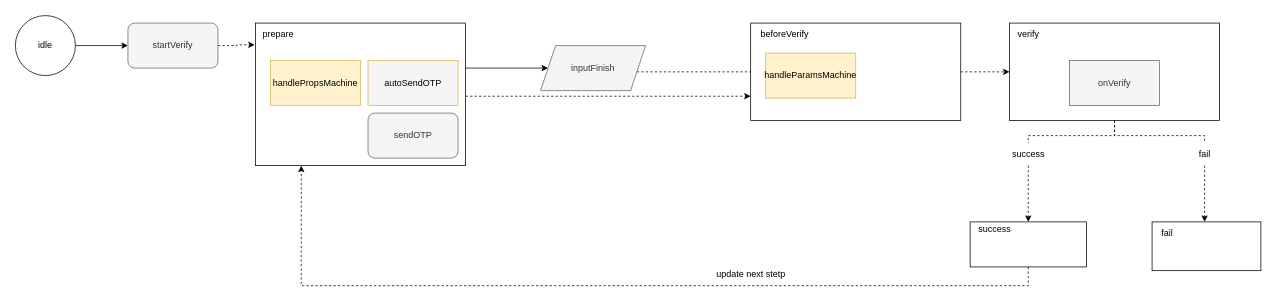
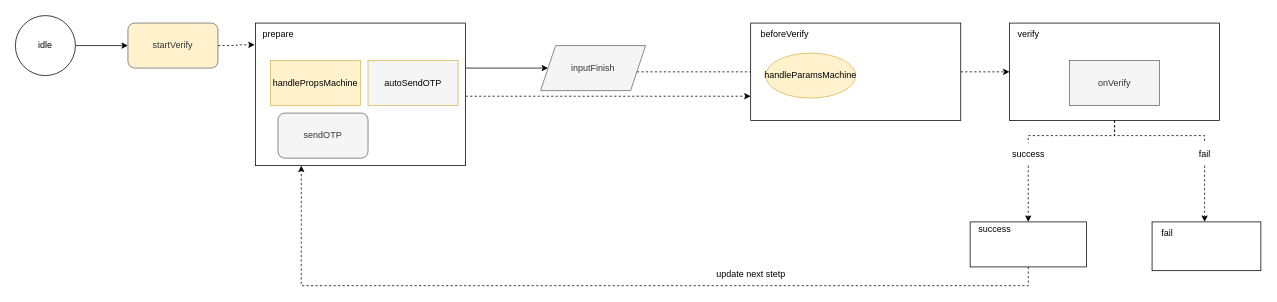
node "startVerify": fillcolor #f5f5f5 -> #fff2cc
node "handleParamsMachine": shape rectangle -> ellipse
node "sendOTP": moved (413, 135) -> (323, 135)
